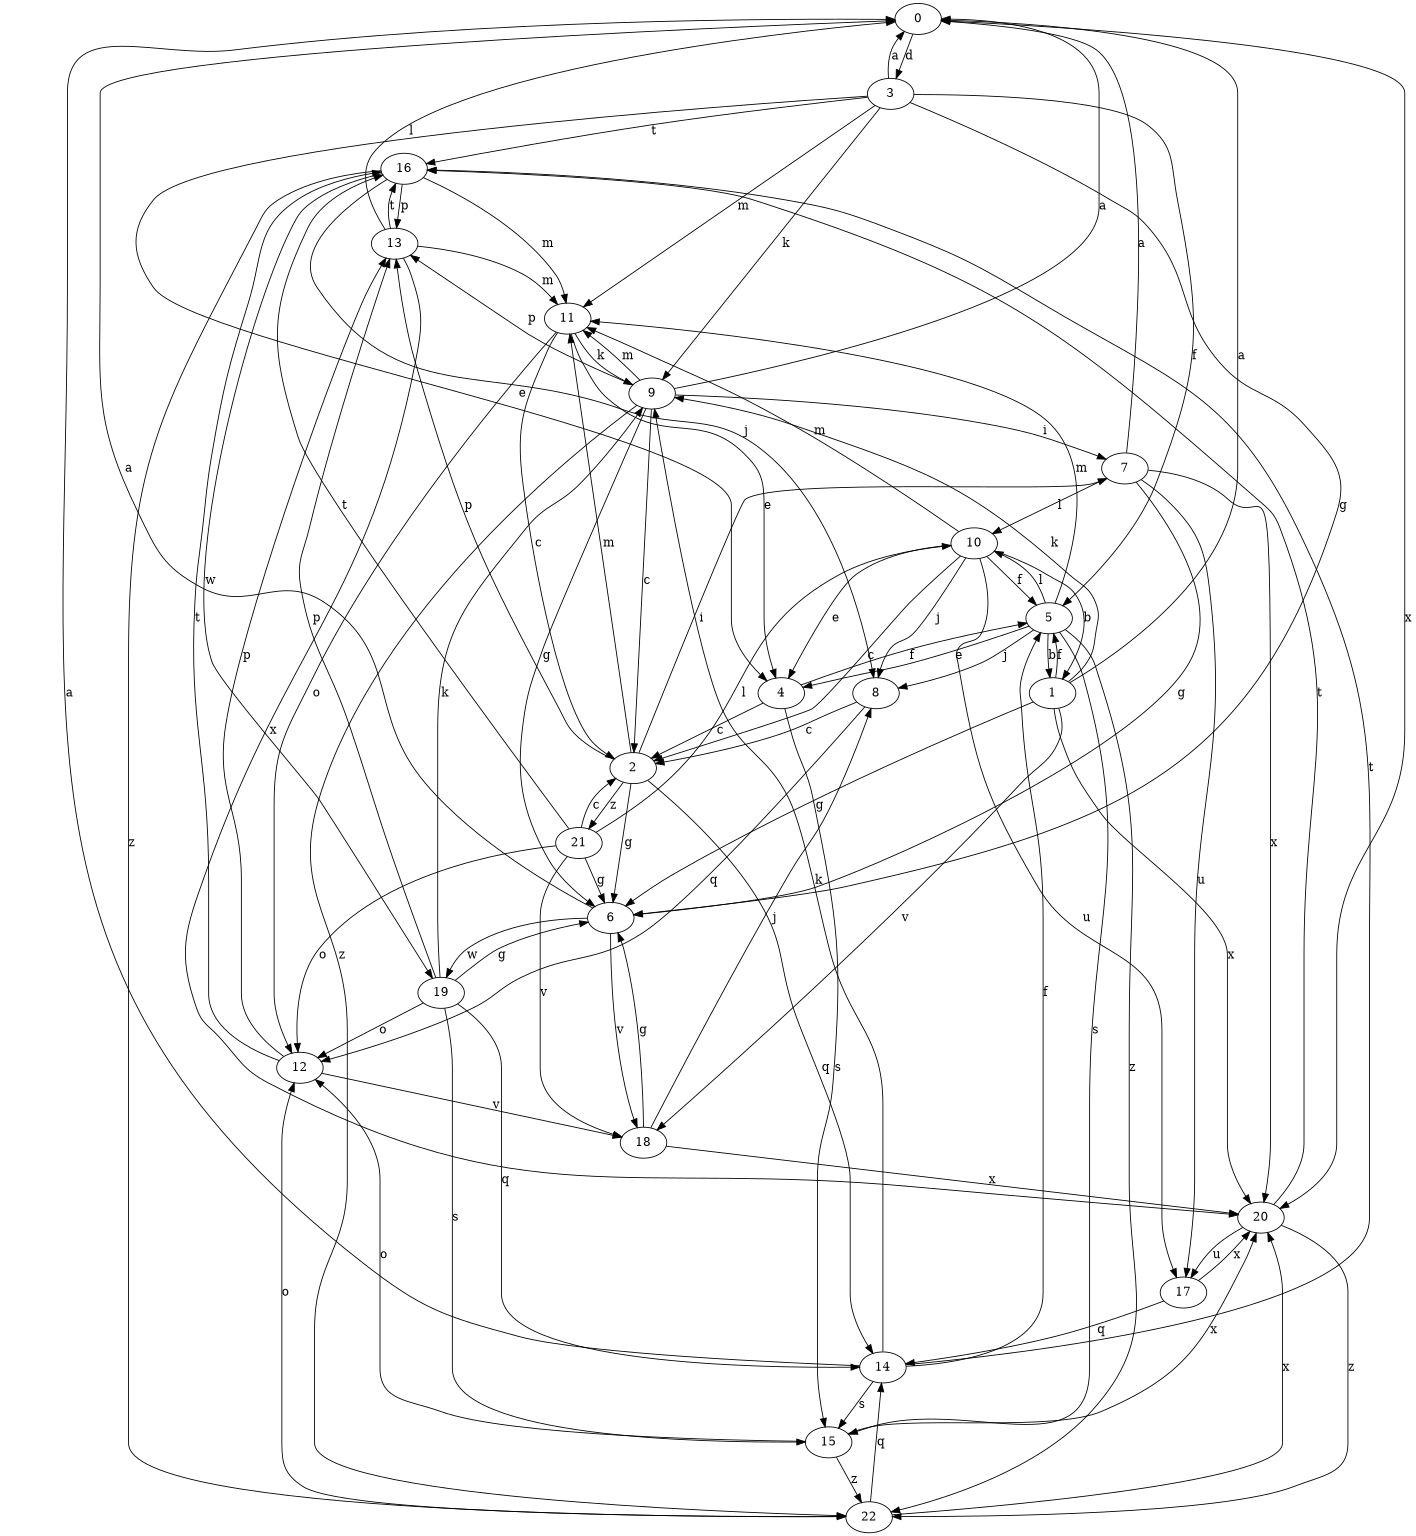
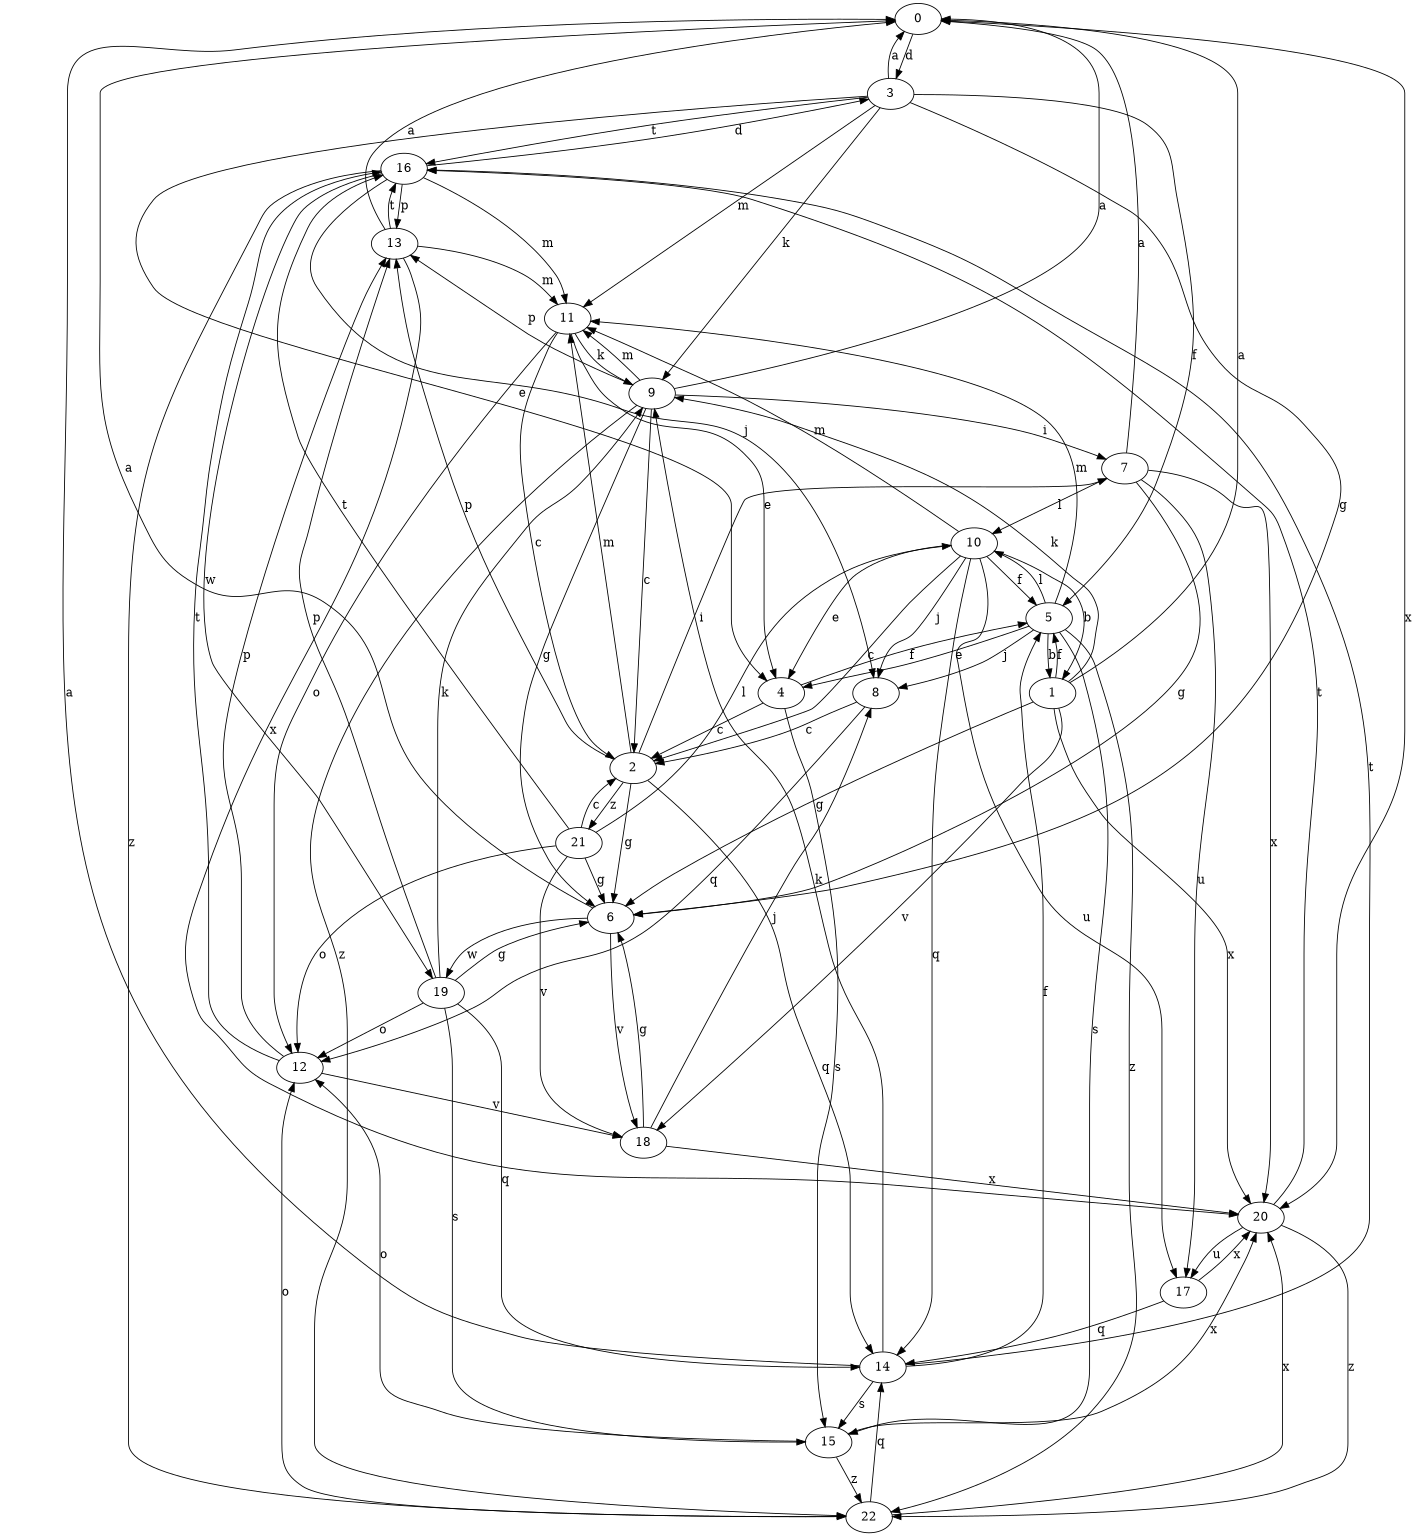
edge "13" -> "0": label "l" -> "a"
edge "16" -> "3": added, label "d"
edge "10" -> "14": added, label "q"
